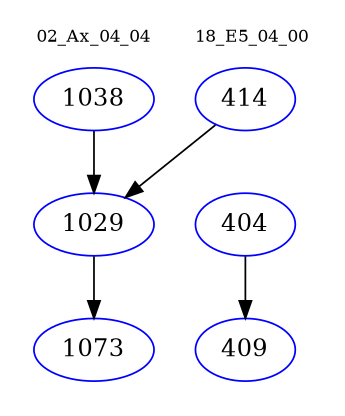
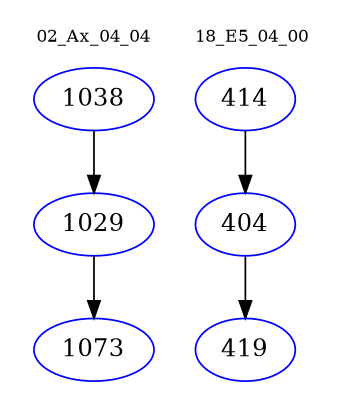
edge "414" -> "1029": now "414" -> "404"
node "409": label "409" -> "419"
